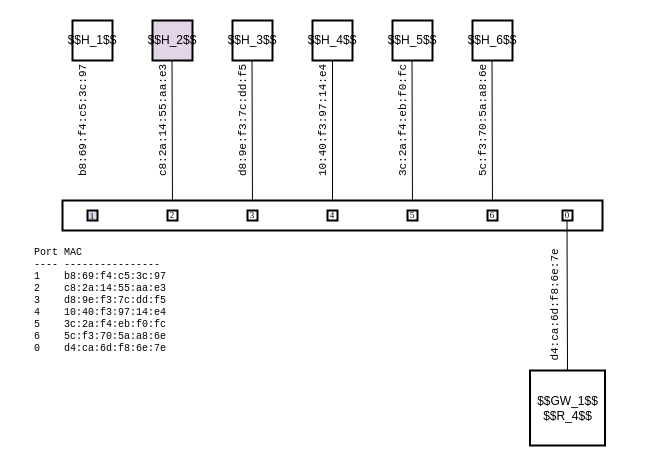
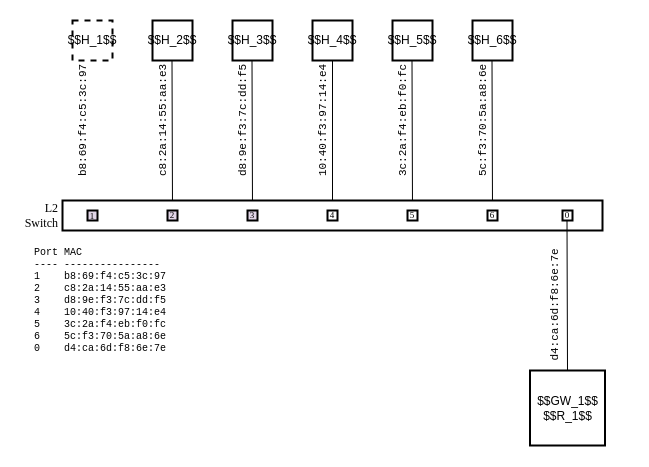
node "$$H_1$$": style solid -> dashed
node "$$H_2$$": fillcolor #e1d5e7 -> #ffffff
node "L2 Switch": added
node "2": fillcolor #ffffff -> #e1d5e7
node "3": fillcolor #ffffff -> #e1d5e7
node "$$GW_1$$ $$R_4$$": label "$$GW_1$$ $$R_4$$" -> "$$GW_1$$ $$R_1$$"
